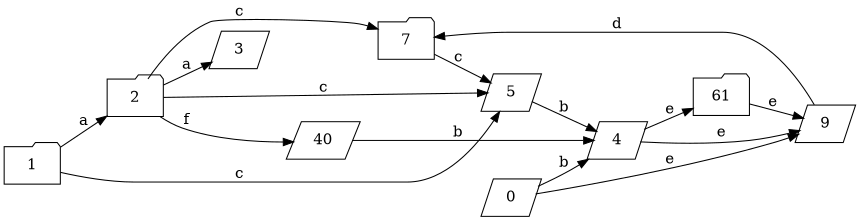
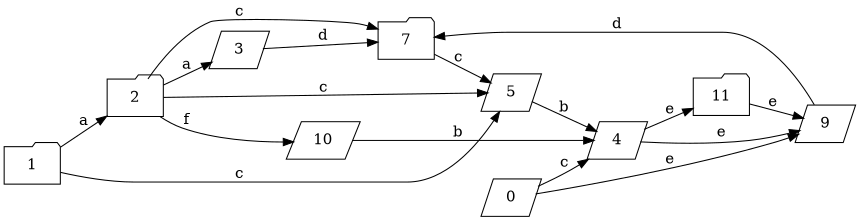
edge "3" -> "7": added, label "d"
node "61": label "61" -> "11"
node "40": label "40" -> "10"
edge "0" -> "4": label "b" -> "c"
